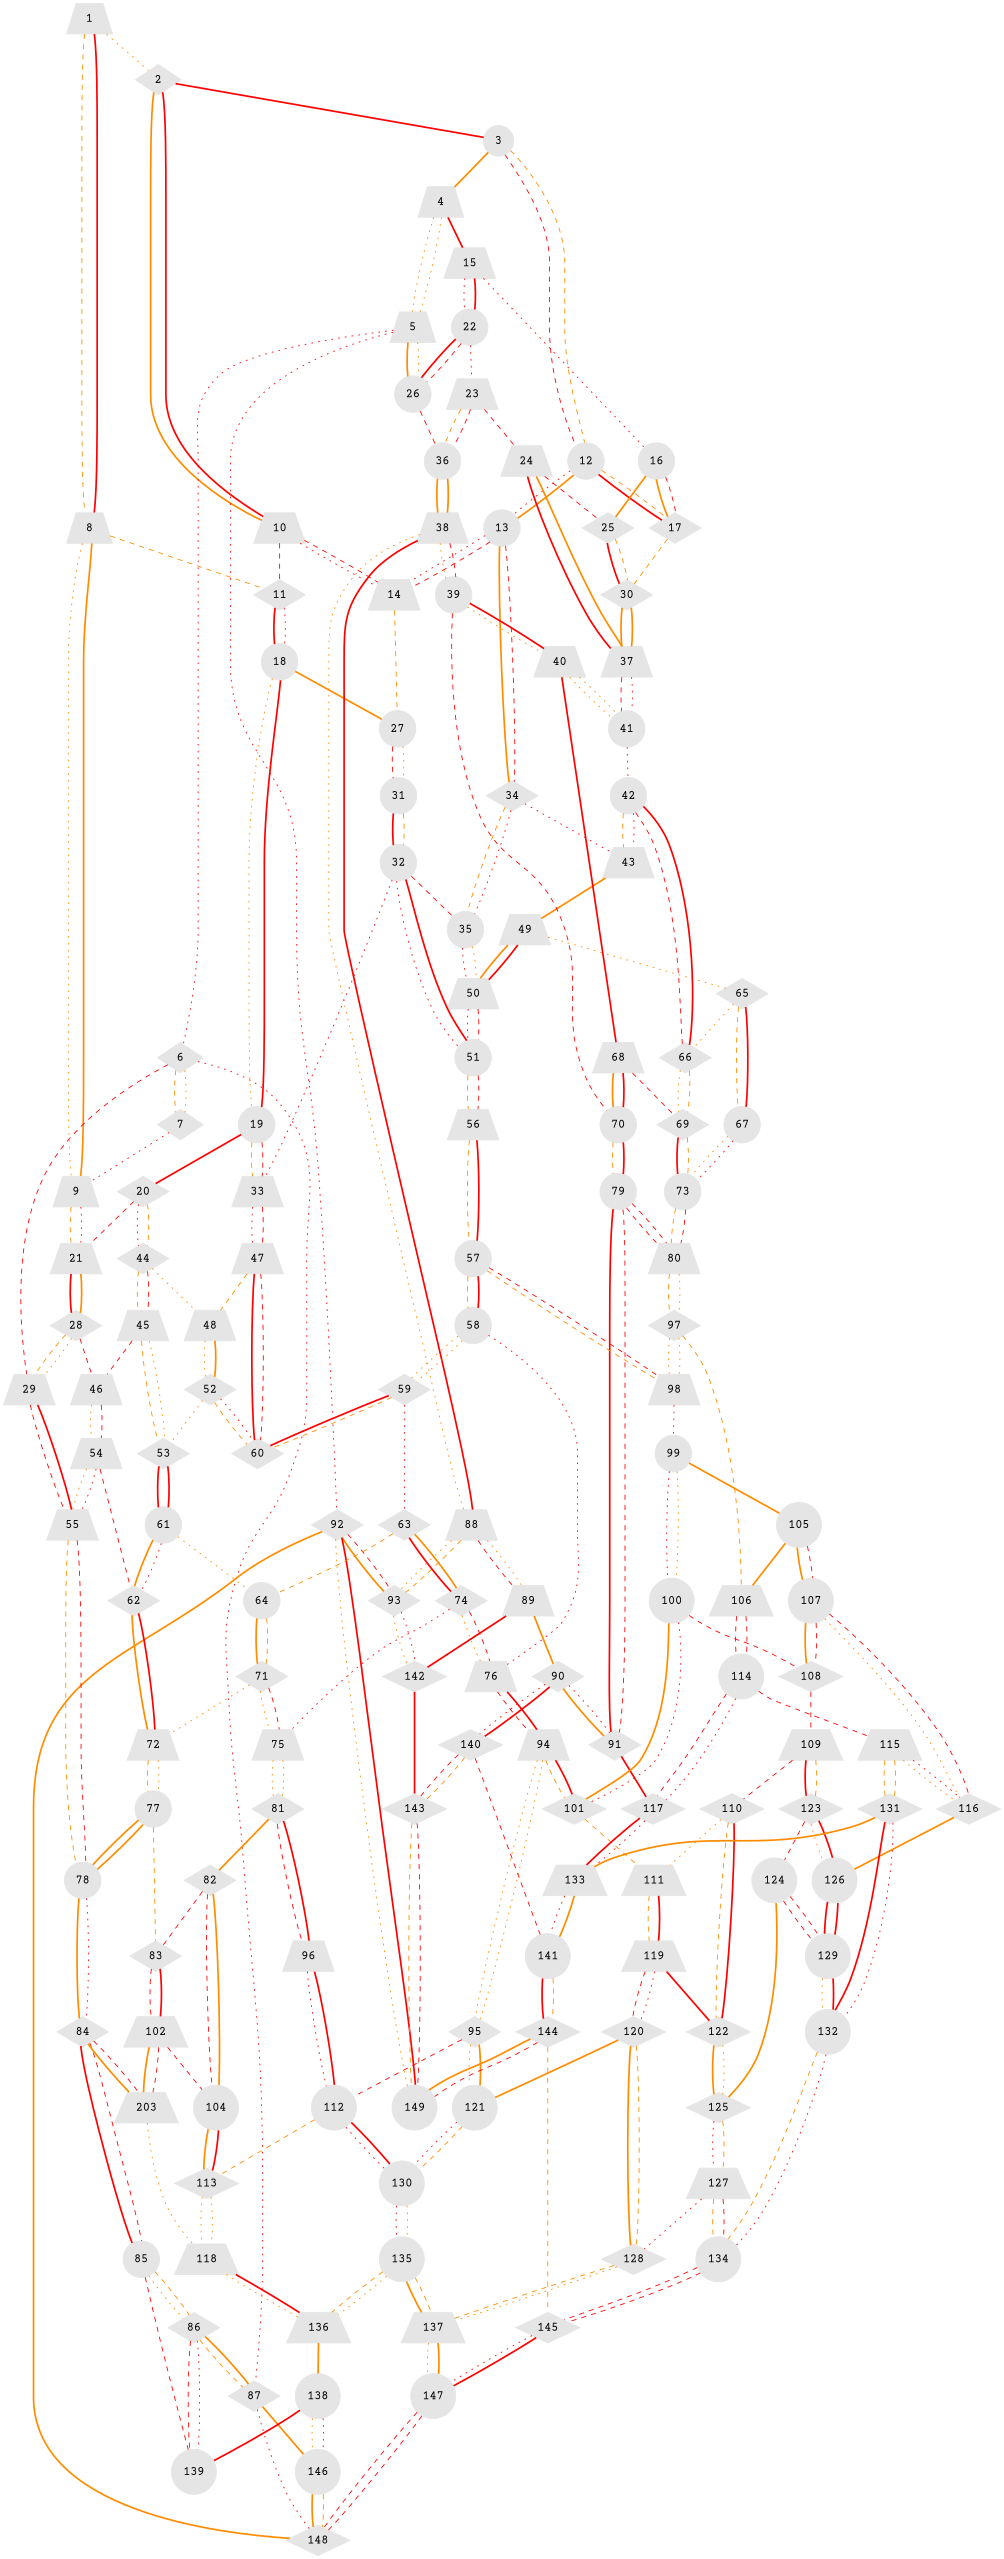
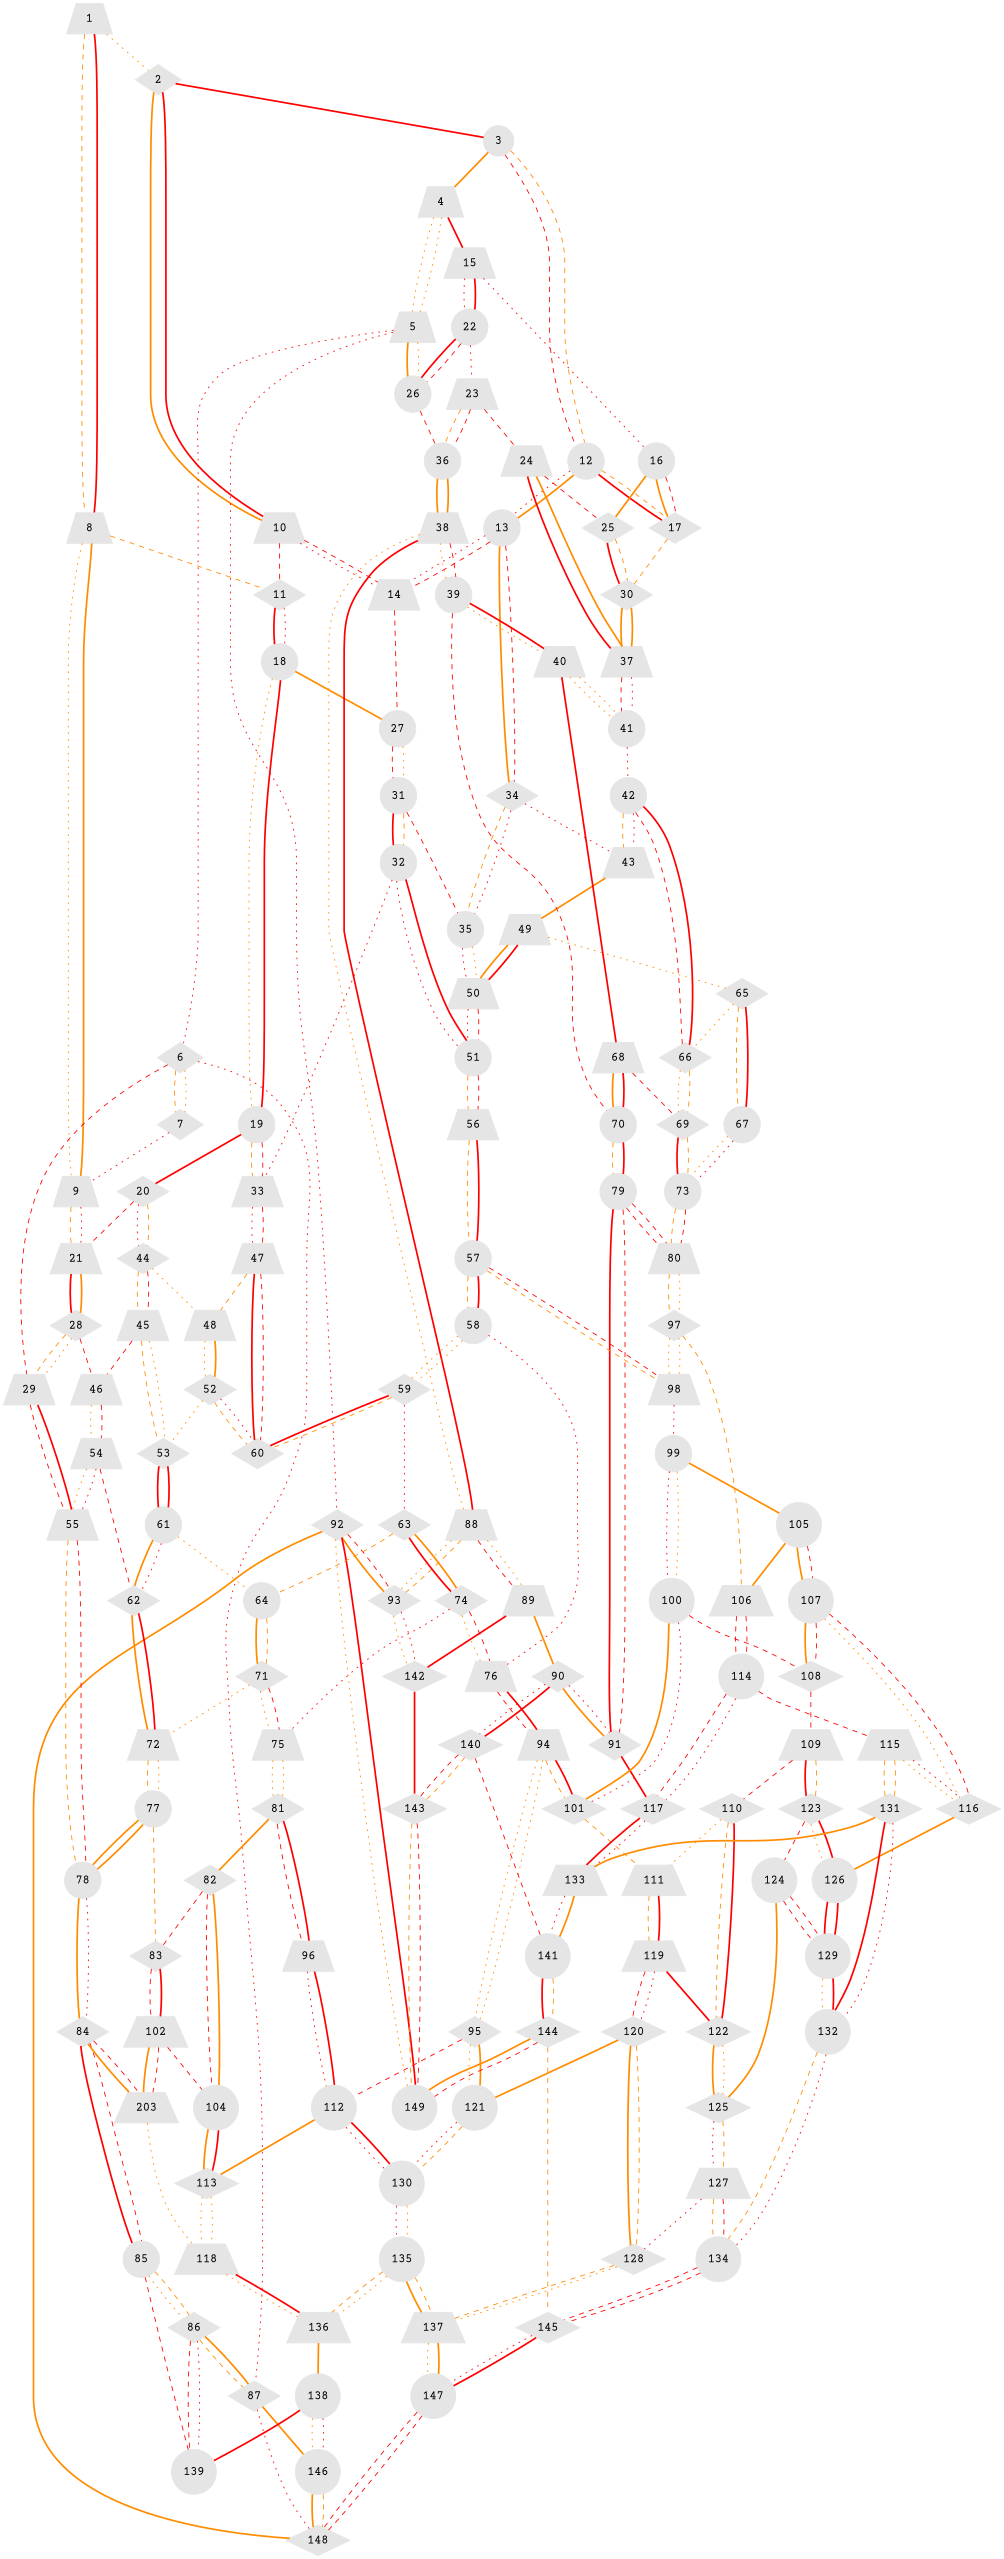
edge "14" -- "27": color darkorange -> red
edge "32" -- "35": now "31" -- "35"
edge "112" -- "113": style dashed -> bold
